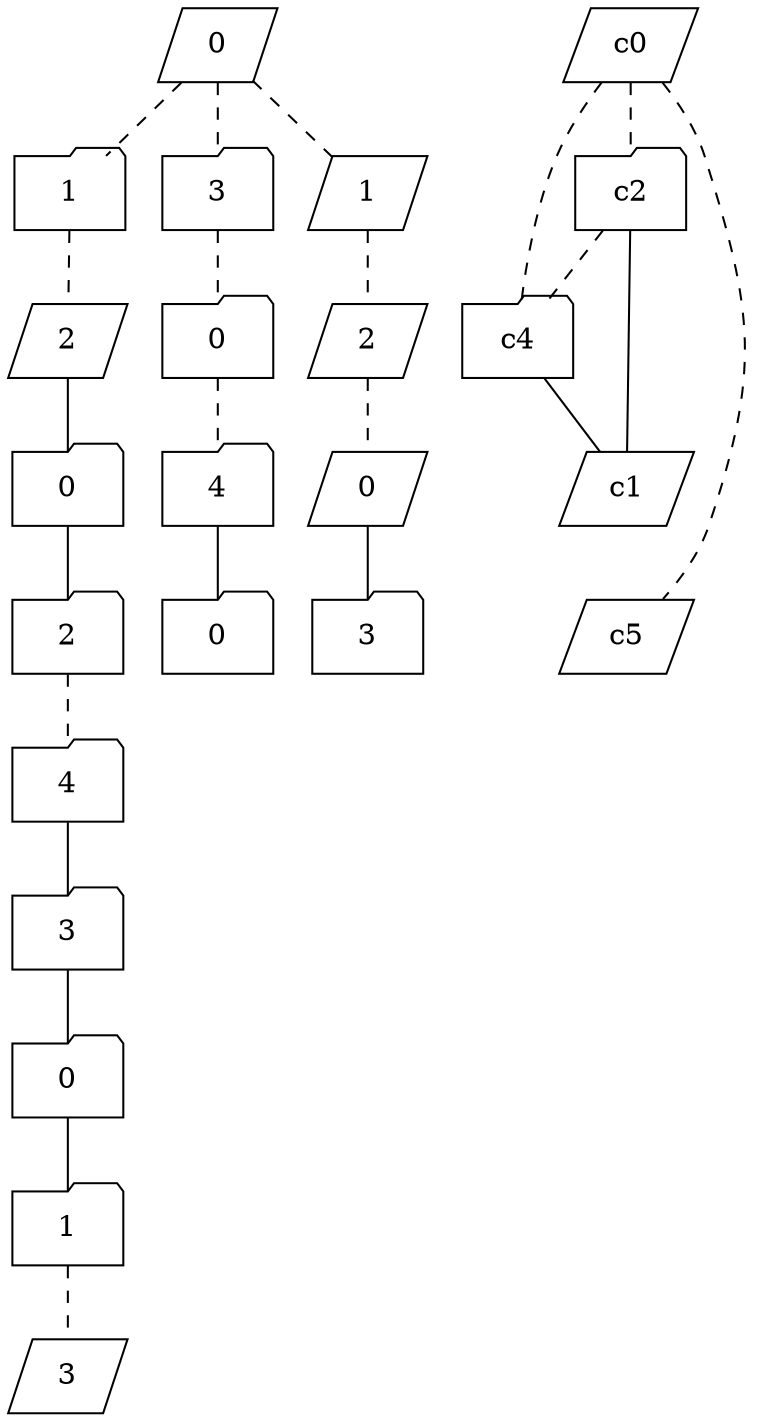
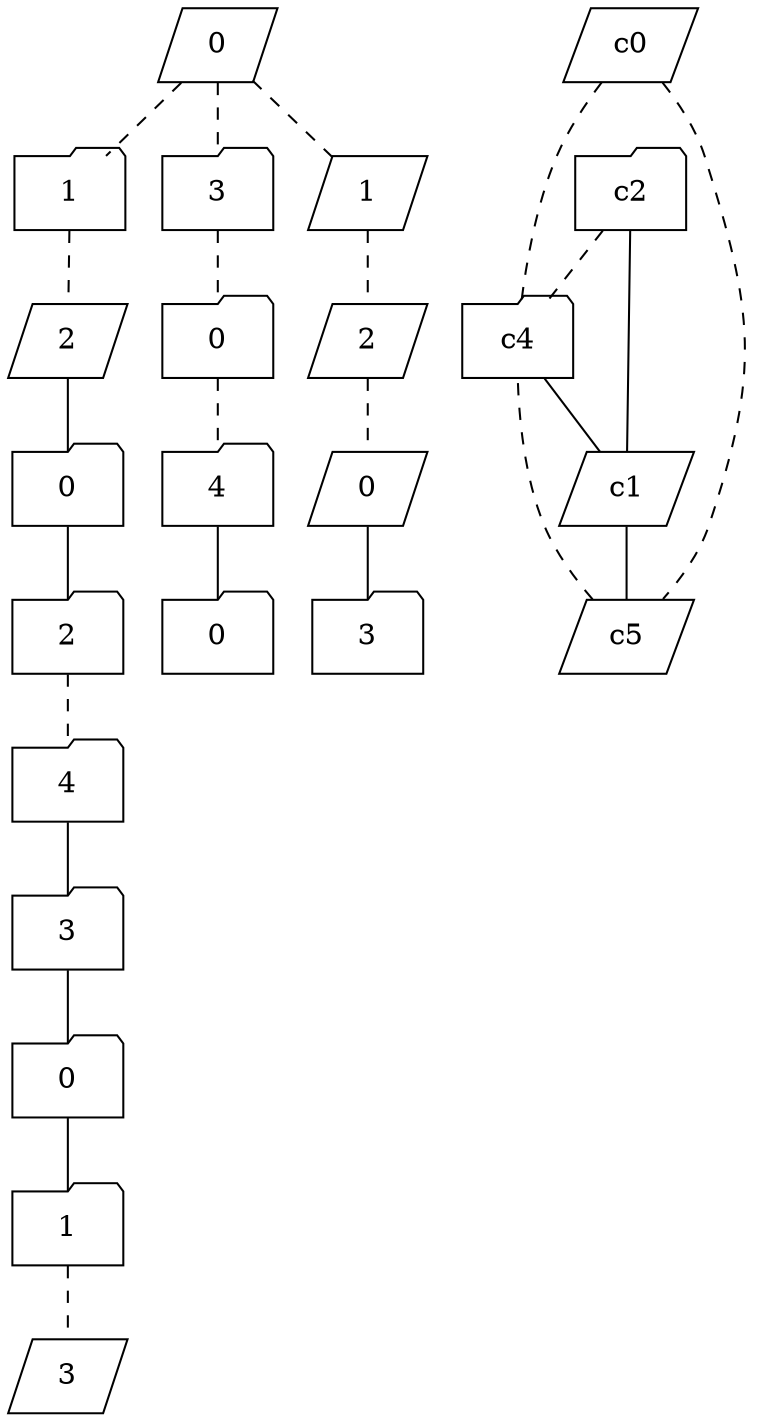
edge "c0" -- "c2": removed
edge "c4" -- "c5": added
edge "c1" -- "c5": added
